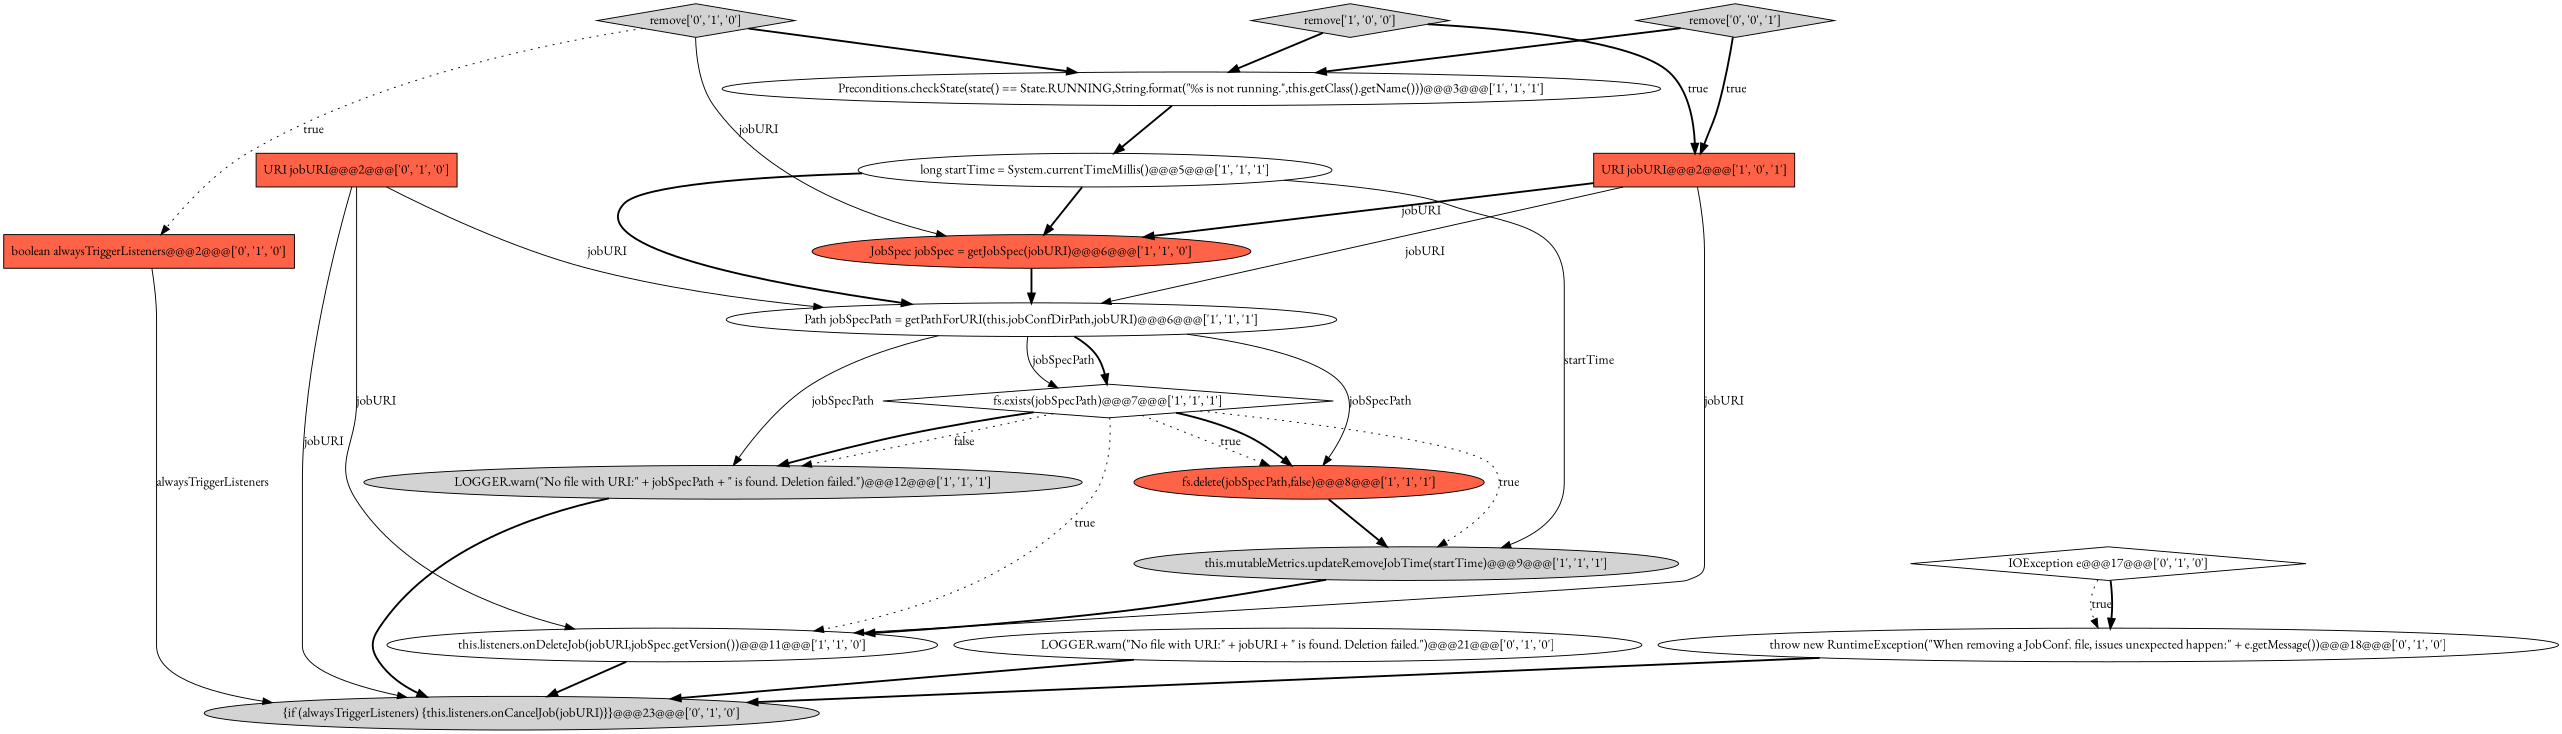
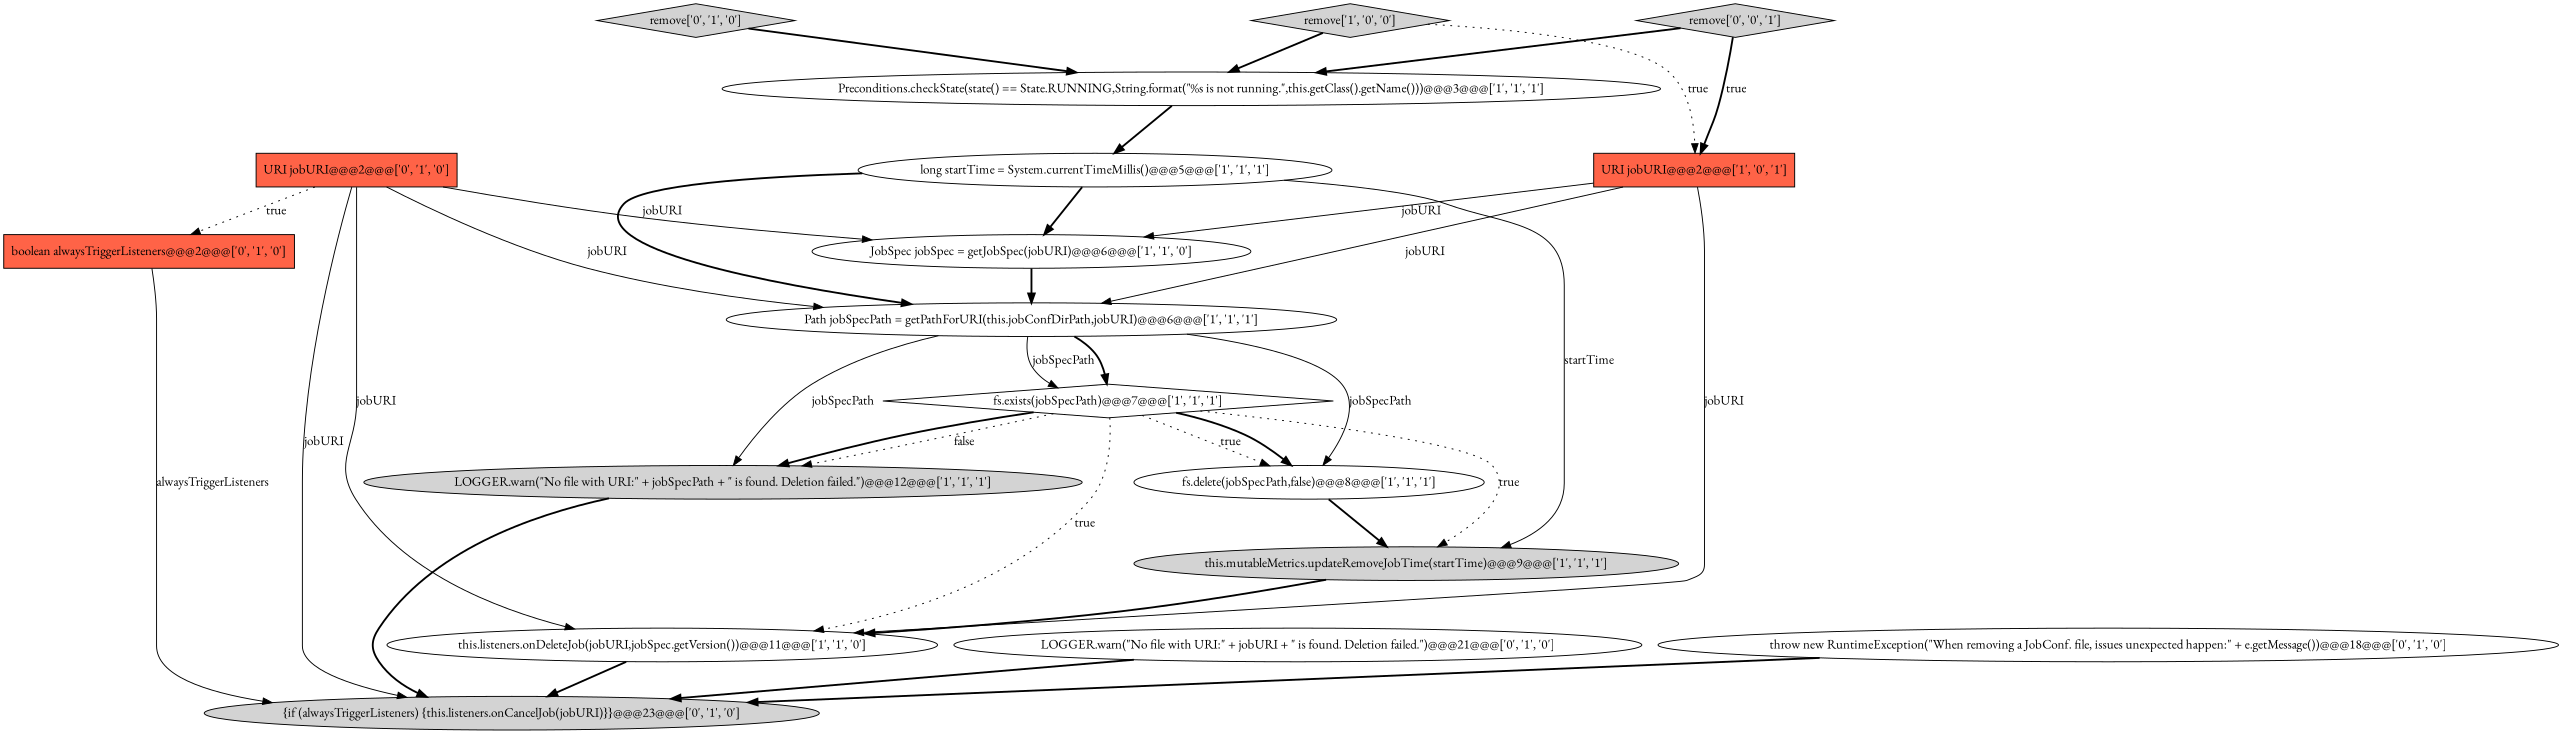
edge "remove['1', '0', '0']" -> "URI jobURI@@@2@@@['1', '0', '1']": style bold -> dotted
edge "remove['0', '1', '0']" -> "boolean alwaysTriggerListeners@@@2@@@['0', '1', '0']": now "URI jobURI@@@2@@@['0', '1', '0']" -> "boolean alwaysTriggerListeners@@@2@@@['0', '1', '0']"
edge "remove['0', '1', '0']" -> "JobSpec jobSpec = getJobSpec(jobURI)@@@6@@@['1', '1', '0']": now "URI jobURI@@@2@@@['0', '1', '0']" -> "JobSpec jobSpec = getJobSpec(jobURI)@@@6@@@['1', '1', '0']"
edge "URI jobURI@@@2@@@['1', '0', '1']" -> "JobSpec jobSpec = getJobSpec(jobURI)@@@6@@@['1', '1', '0']": style bold -> solid
node "JobSpec jobSpec = getJobSpec(jobURI)@@@6@@@['1', '1', '0']": fillcolor tomato -> white
node "fs.delete(jobSpecPath,false)@@@8@@@['1', '1', '1']": fillcolor tomato -> white
node "IOException e@@@17@@@['0', '1', '0']": removed
